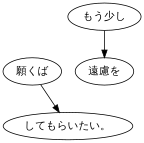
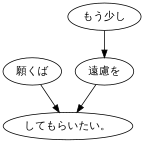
edge "遠慮を" -> "してもらいたい。": added
